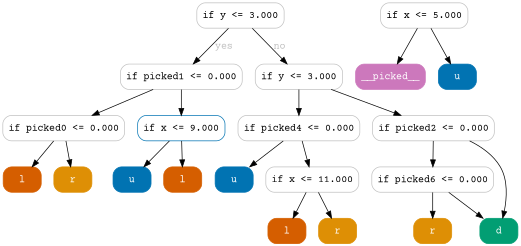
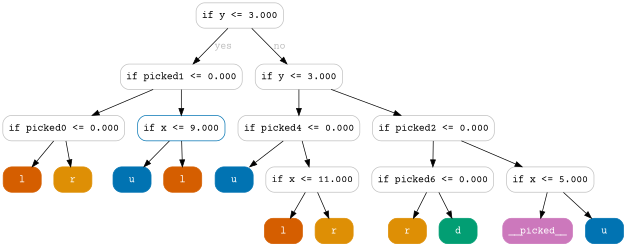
edge "if picked2 <= 0.000" -> "d": now "if picked2 <= 0.000" -> "if x <= 5.000"
